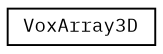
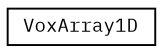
node "VoxArray3D": label "VoxArray3D" -> "VoxArray1D"
